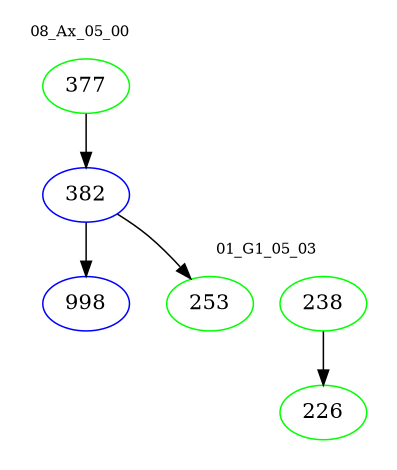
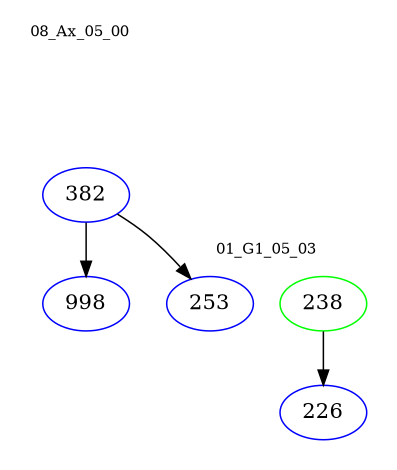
node "377": removed
node "253": color green -> blue
node "226": color green -> blue
